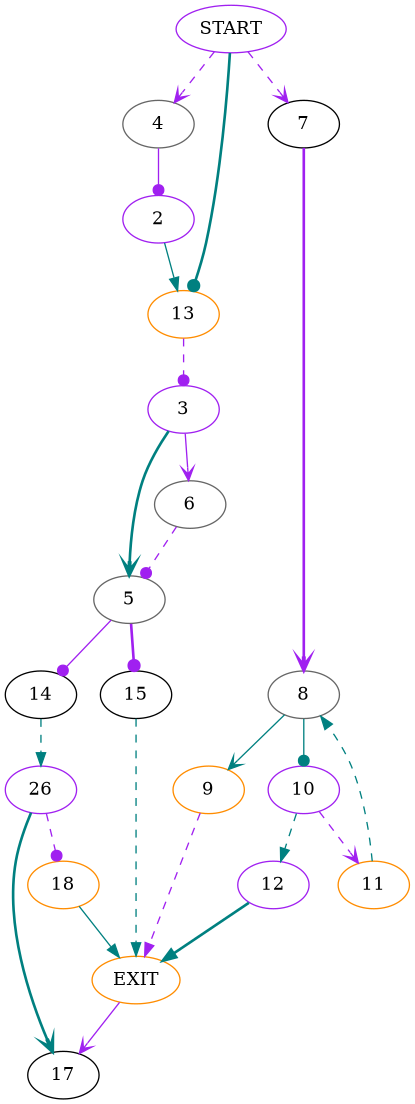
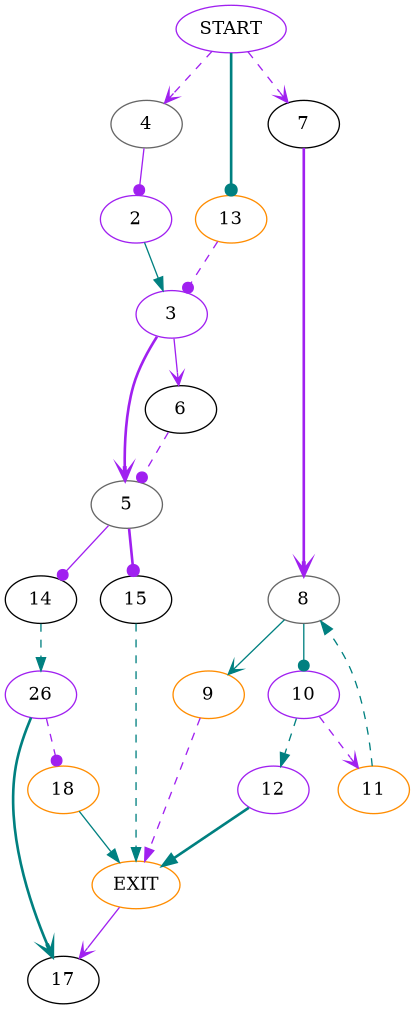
edge "2" -> "13": now "2" -> "3"
edge "3" -> "5": color teal -> purple
node "6": color gray40 -> black
